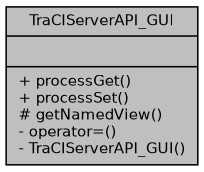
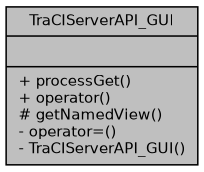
node "TraCIServerAPI_GUI": text "+ processSet()" -> "+ operator()"
